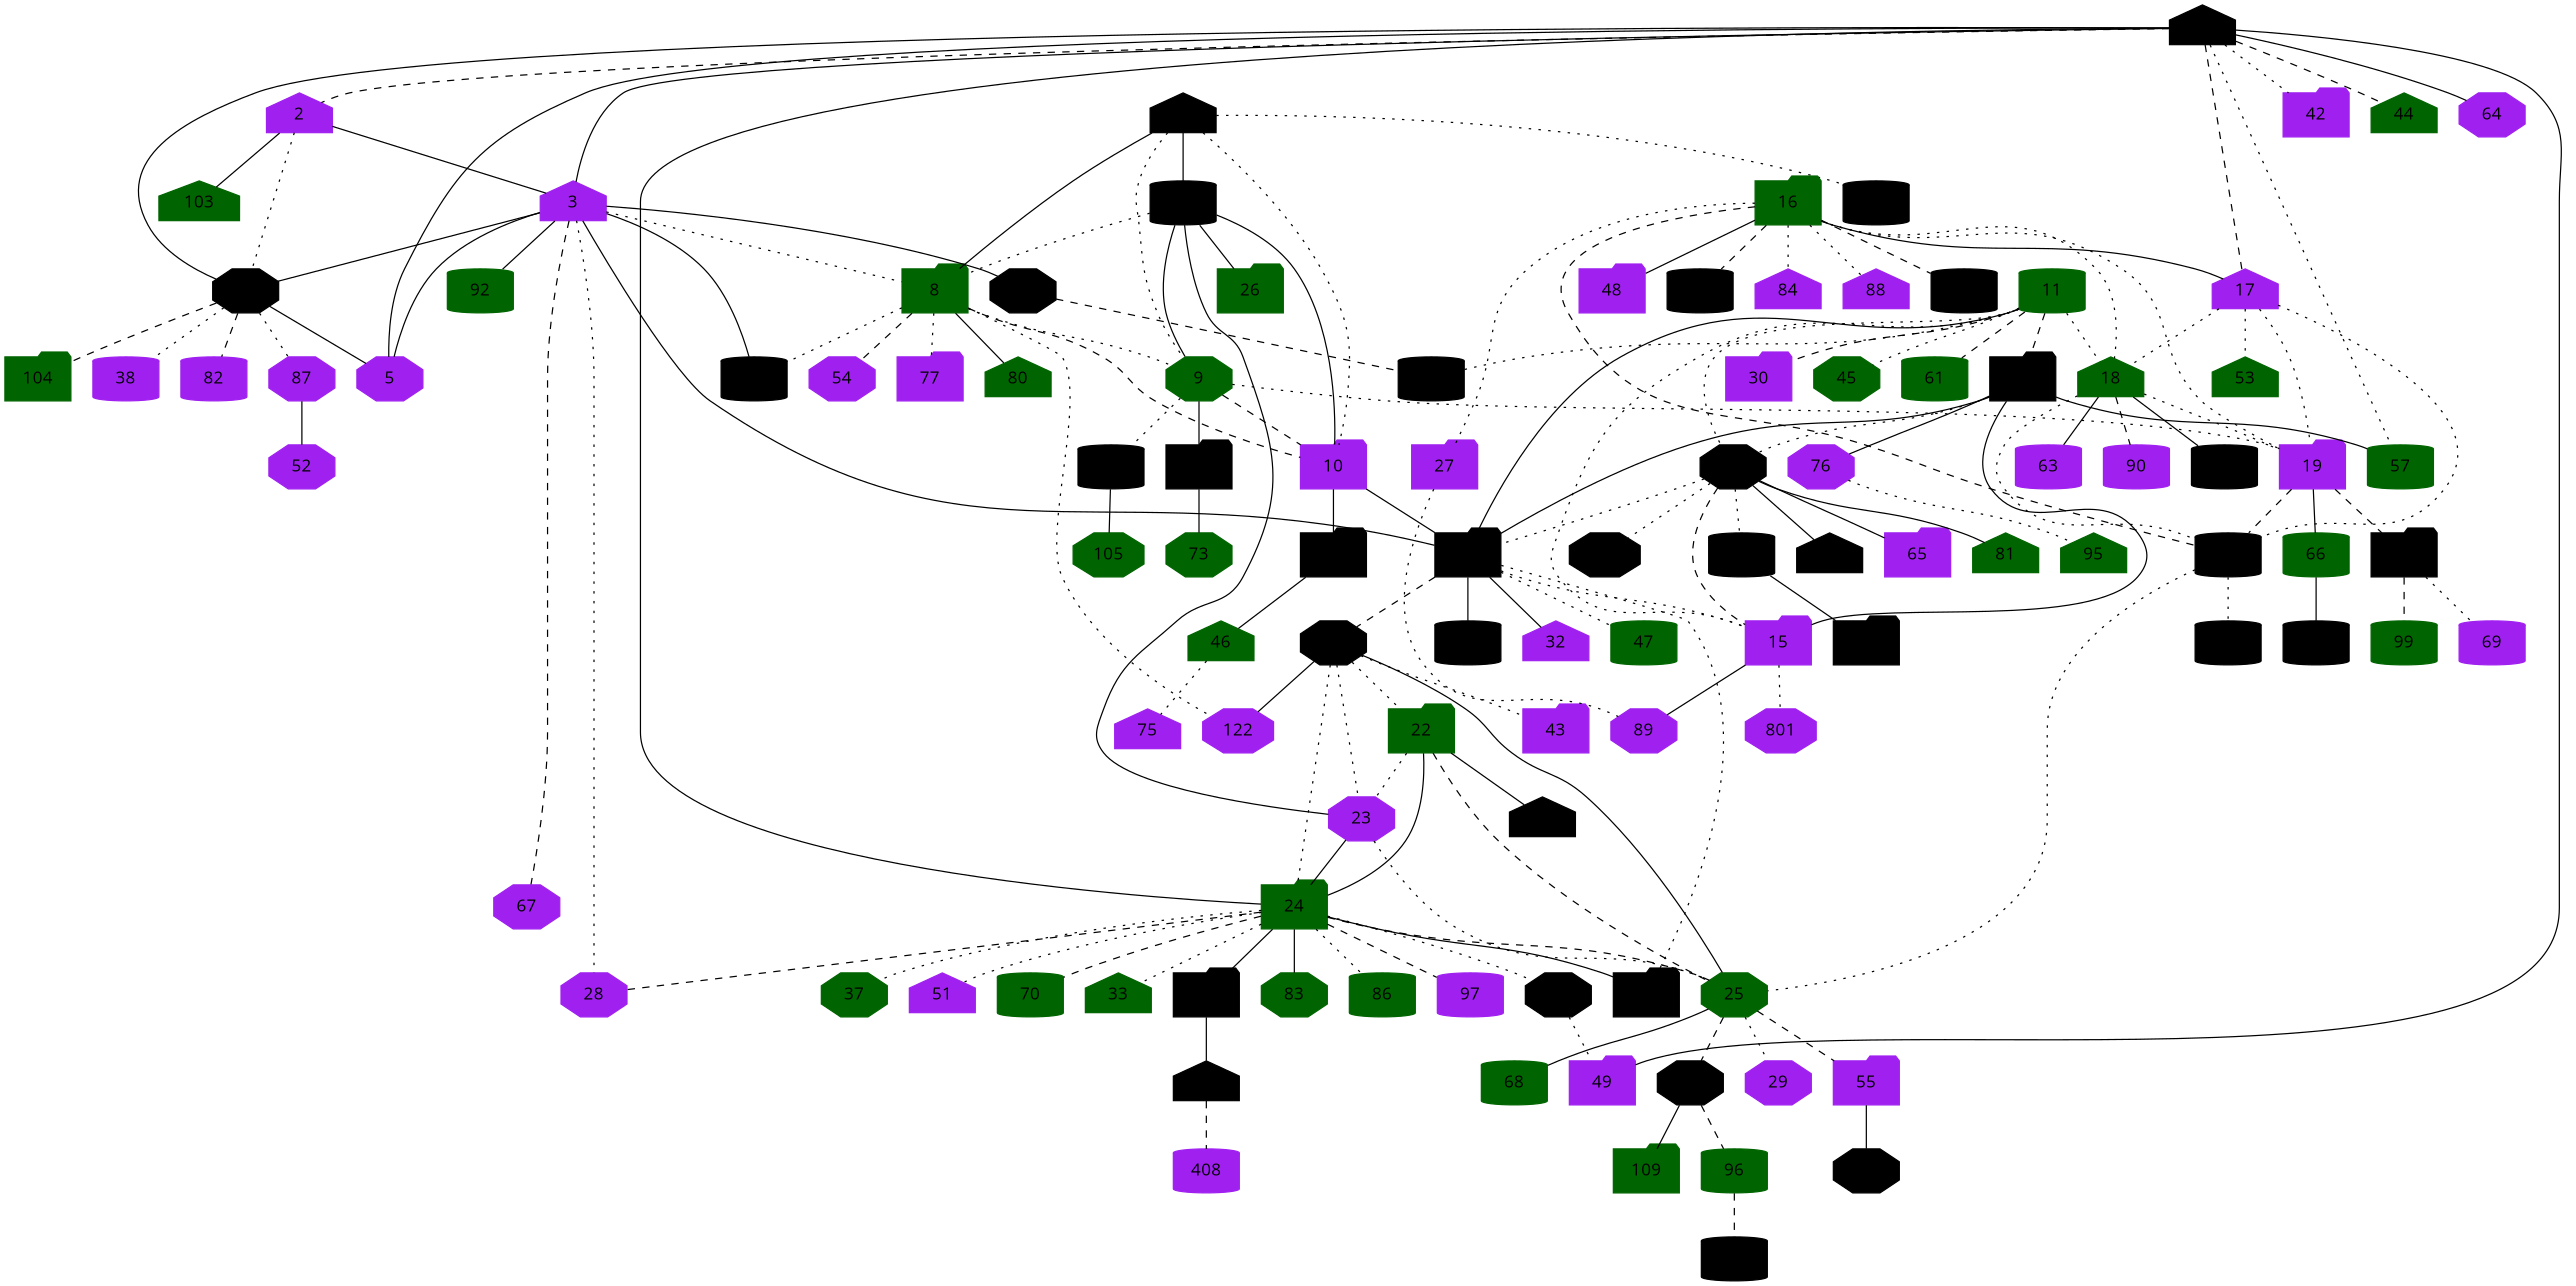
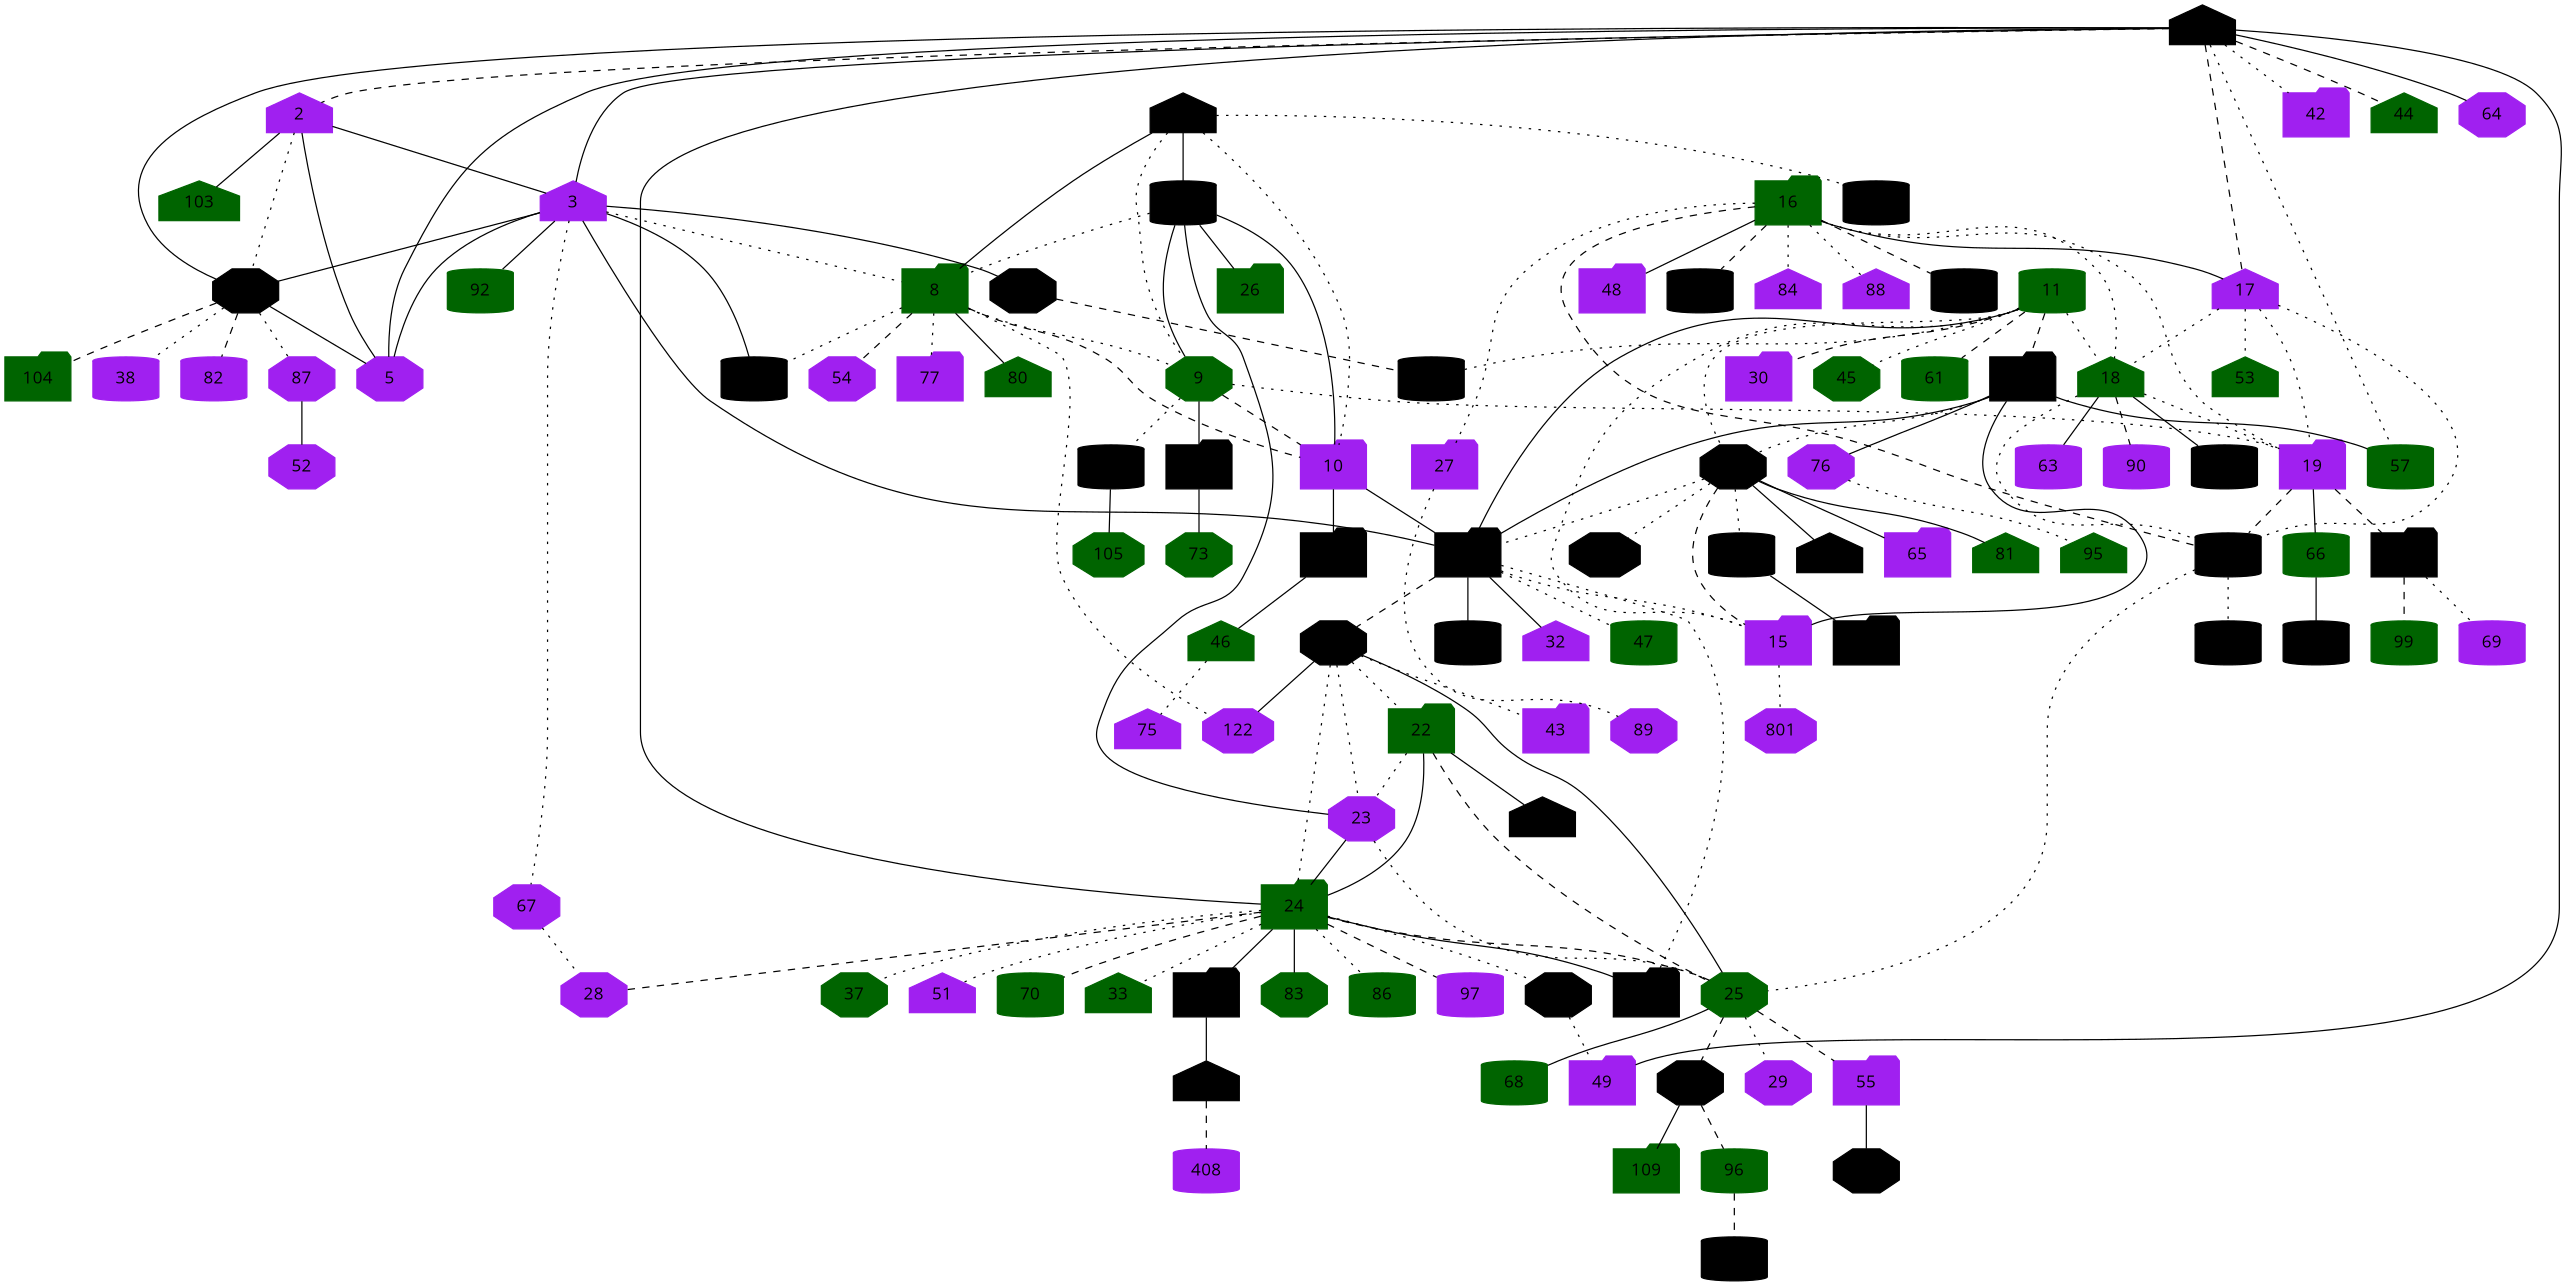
edge "2" -- "5": added
edge "3" -- "67": style dashed -> dotted
edge "3" -- "28": now "67" -- "28"
edge "15" -- "89": removed
